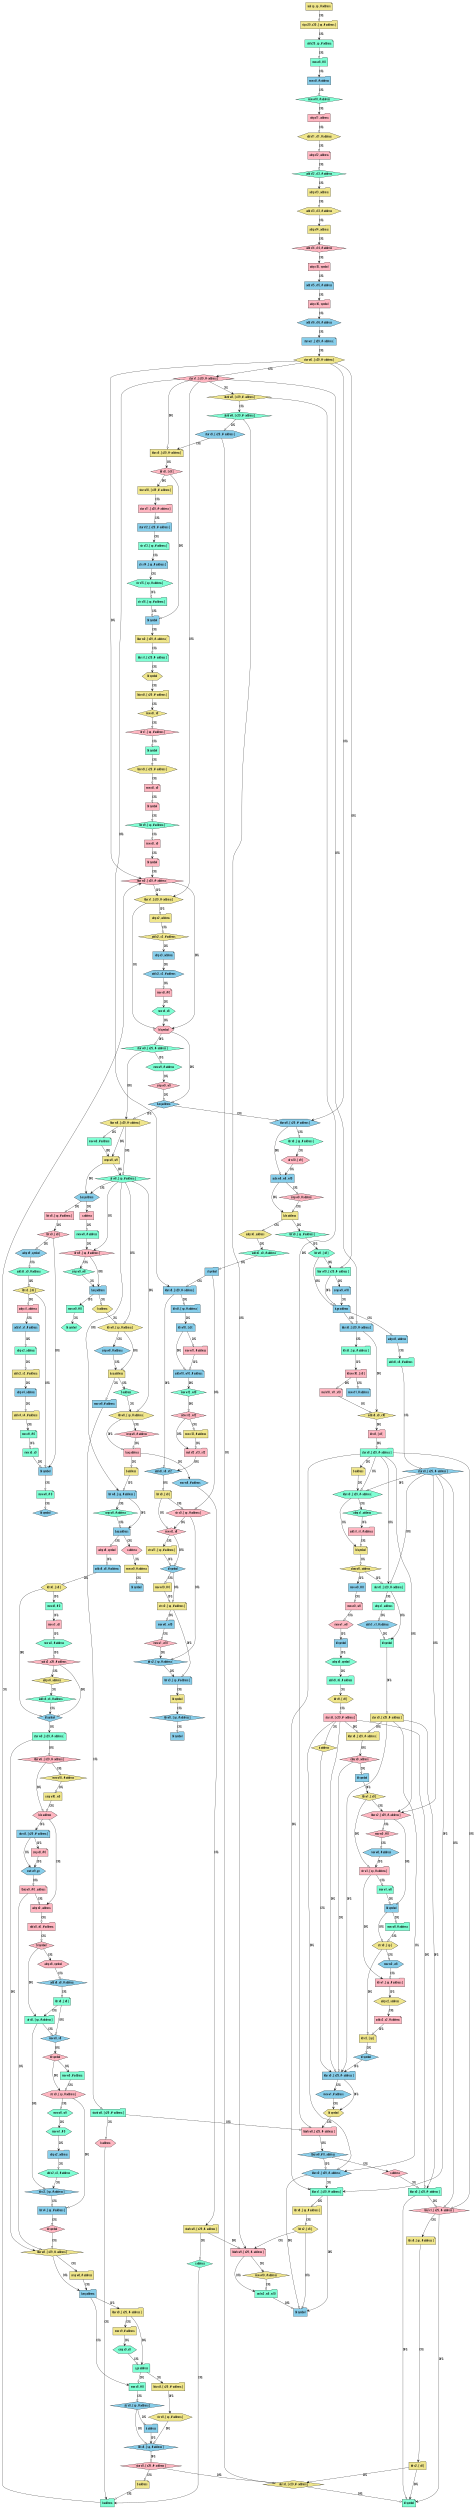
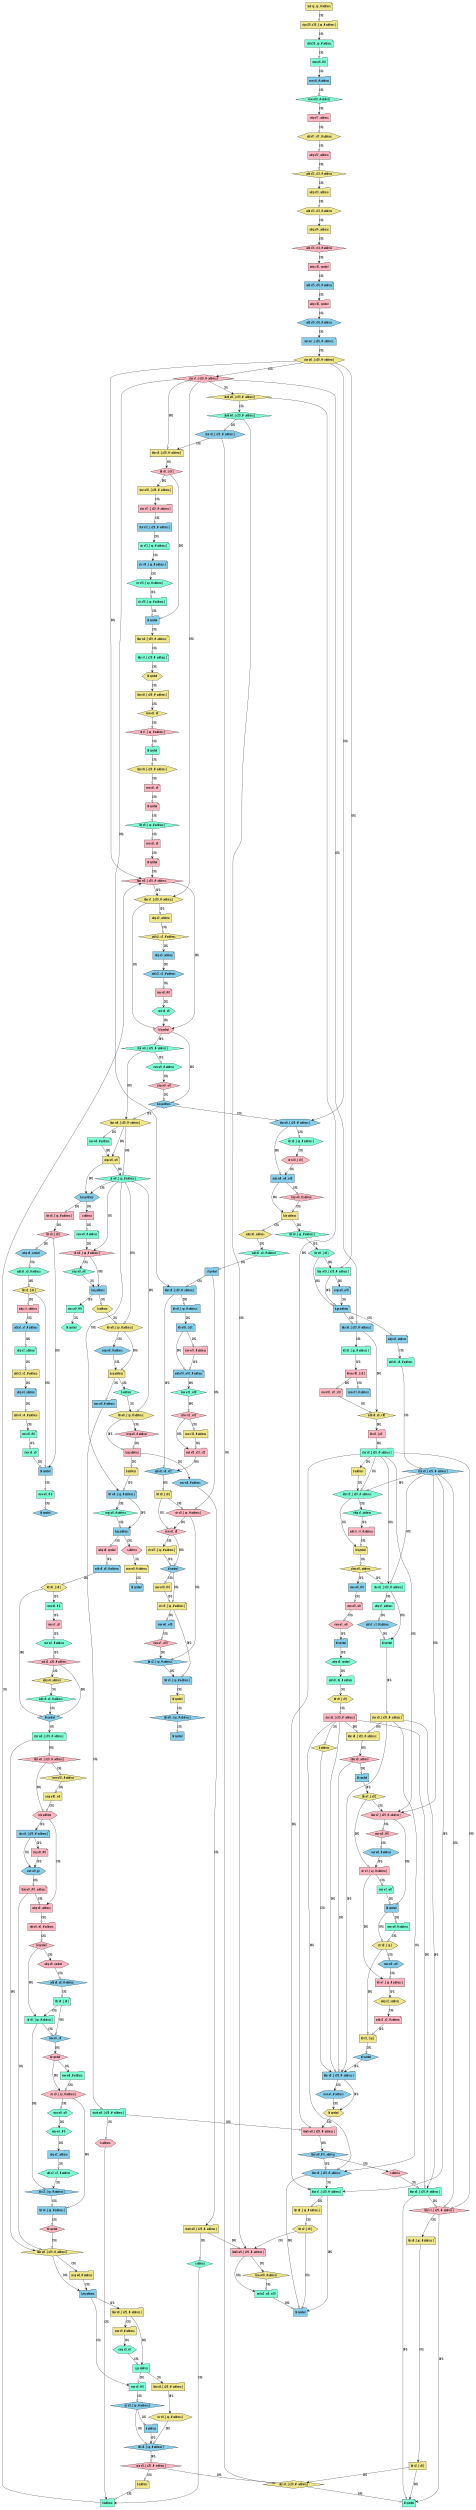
node "add x12 , x12 , # address": fillcolor aquamarine -> khaki
